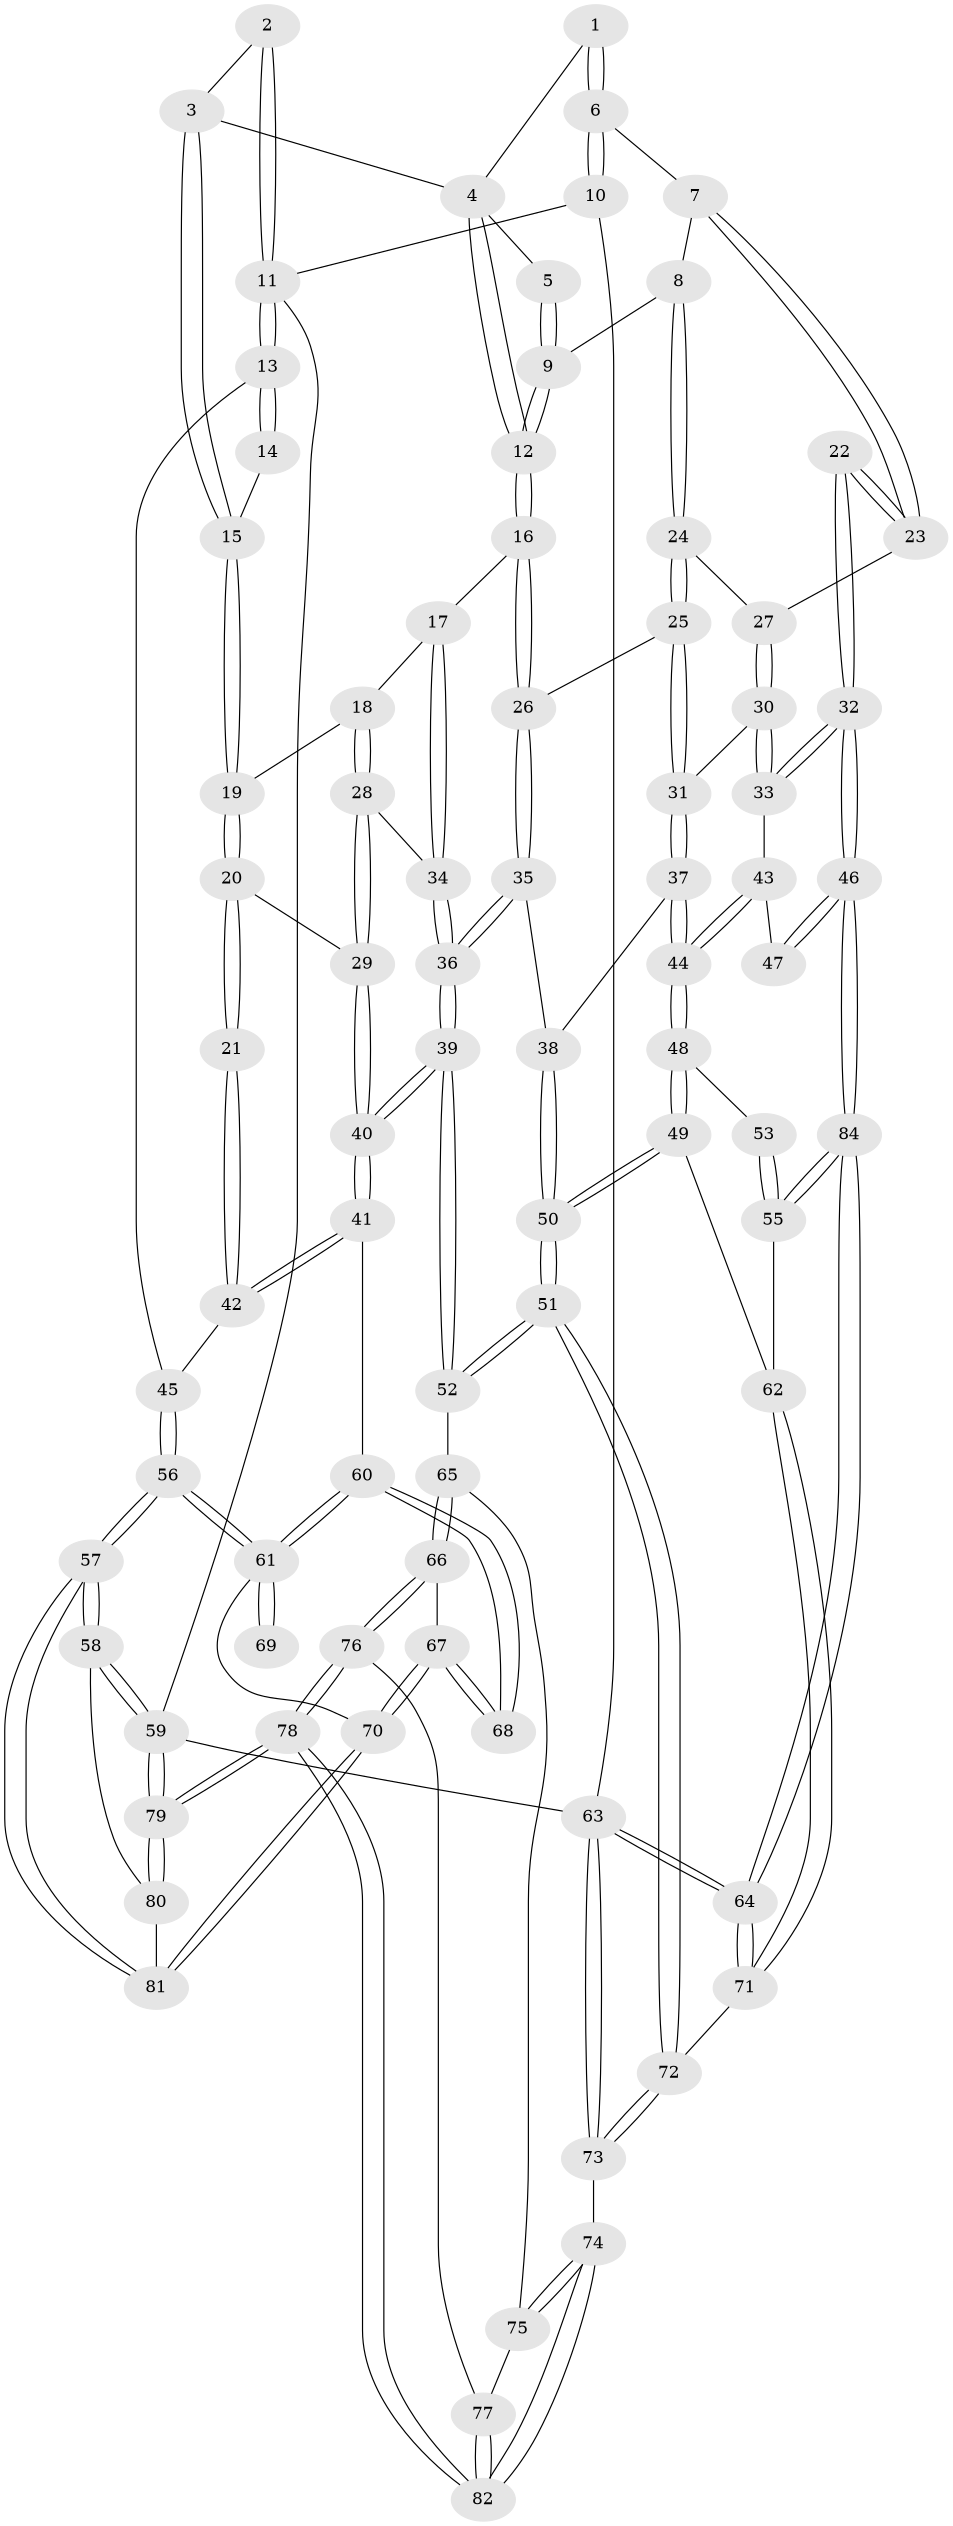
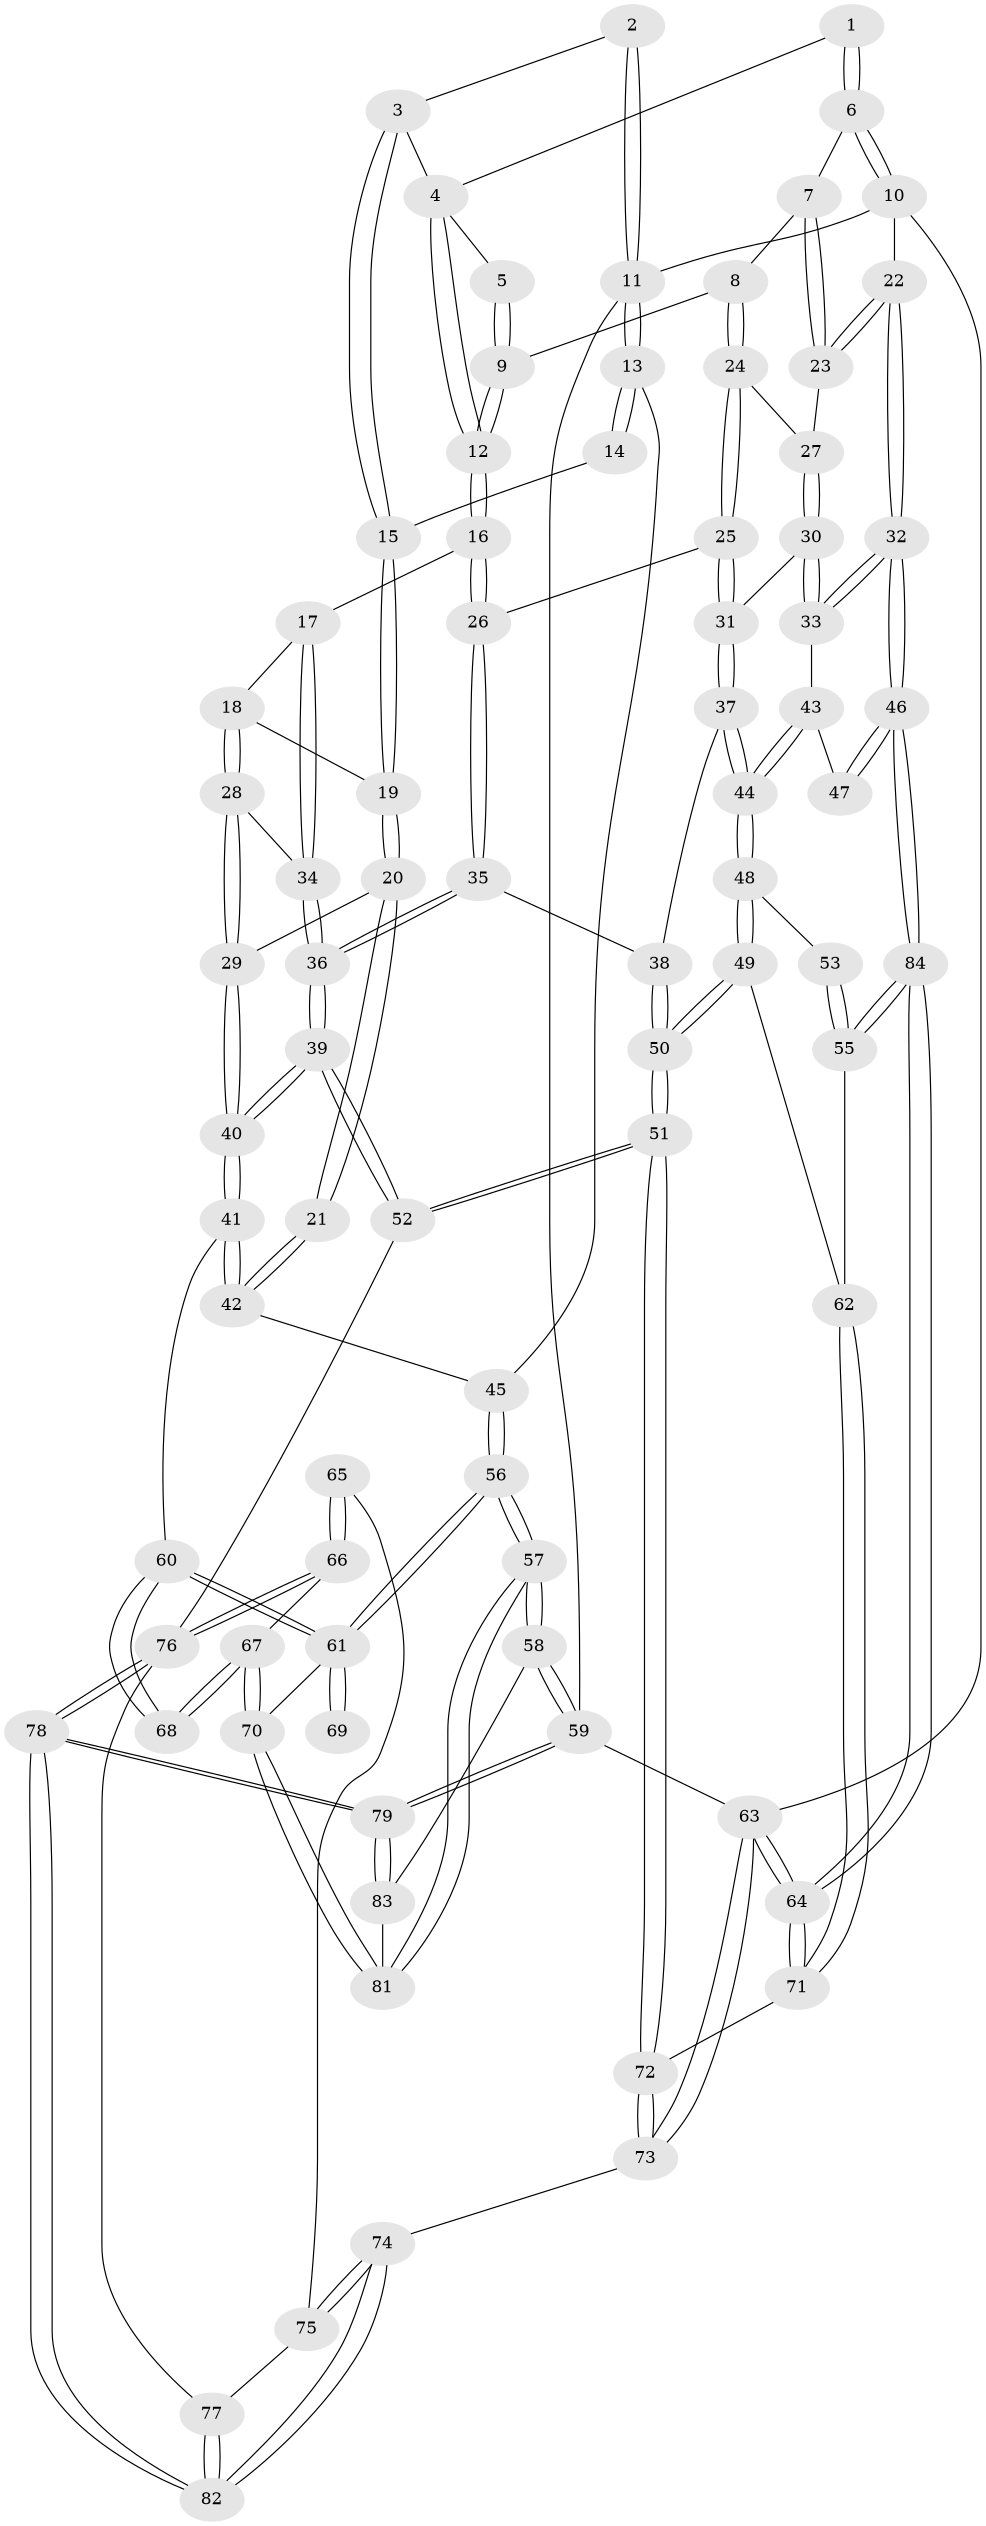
edge "10" -- "22": added
edge "52" -- "65": now "52" -- "76"
node "80": label "80" -> "83"
